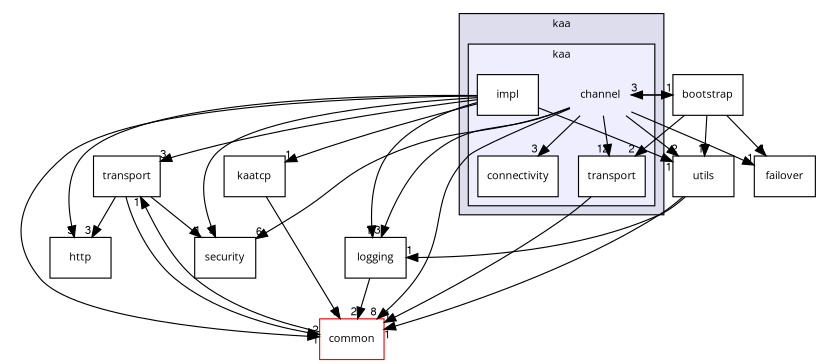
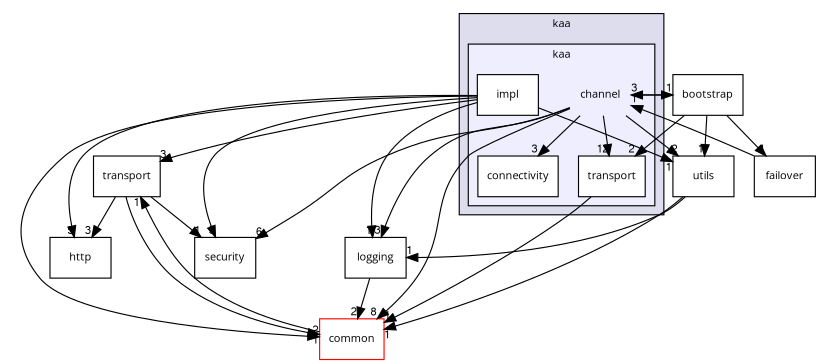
edge "channel" -> "failover": reversed
node "kaatcp": removed
